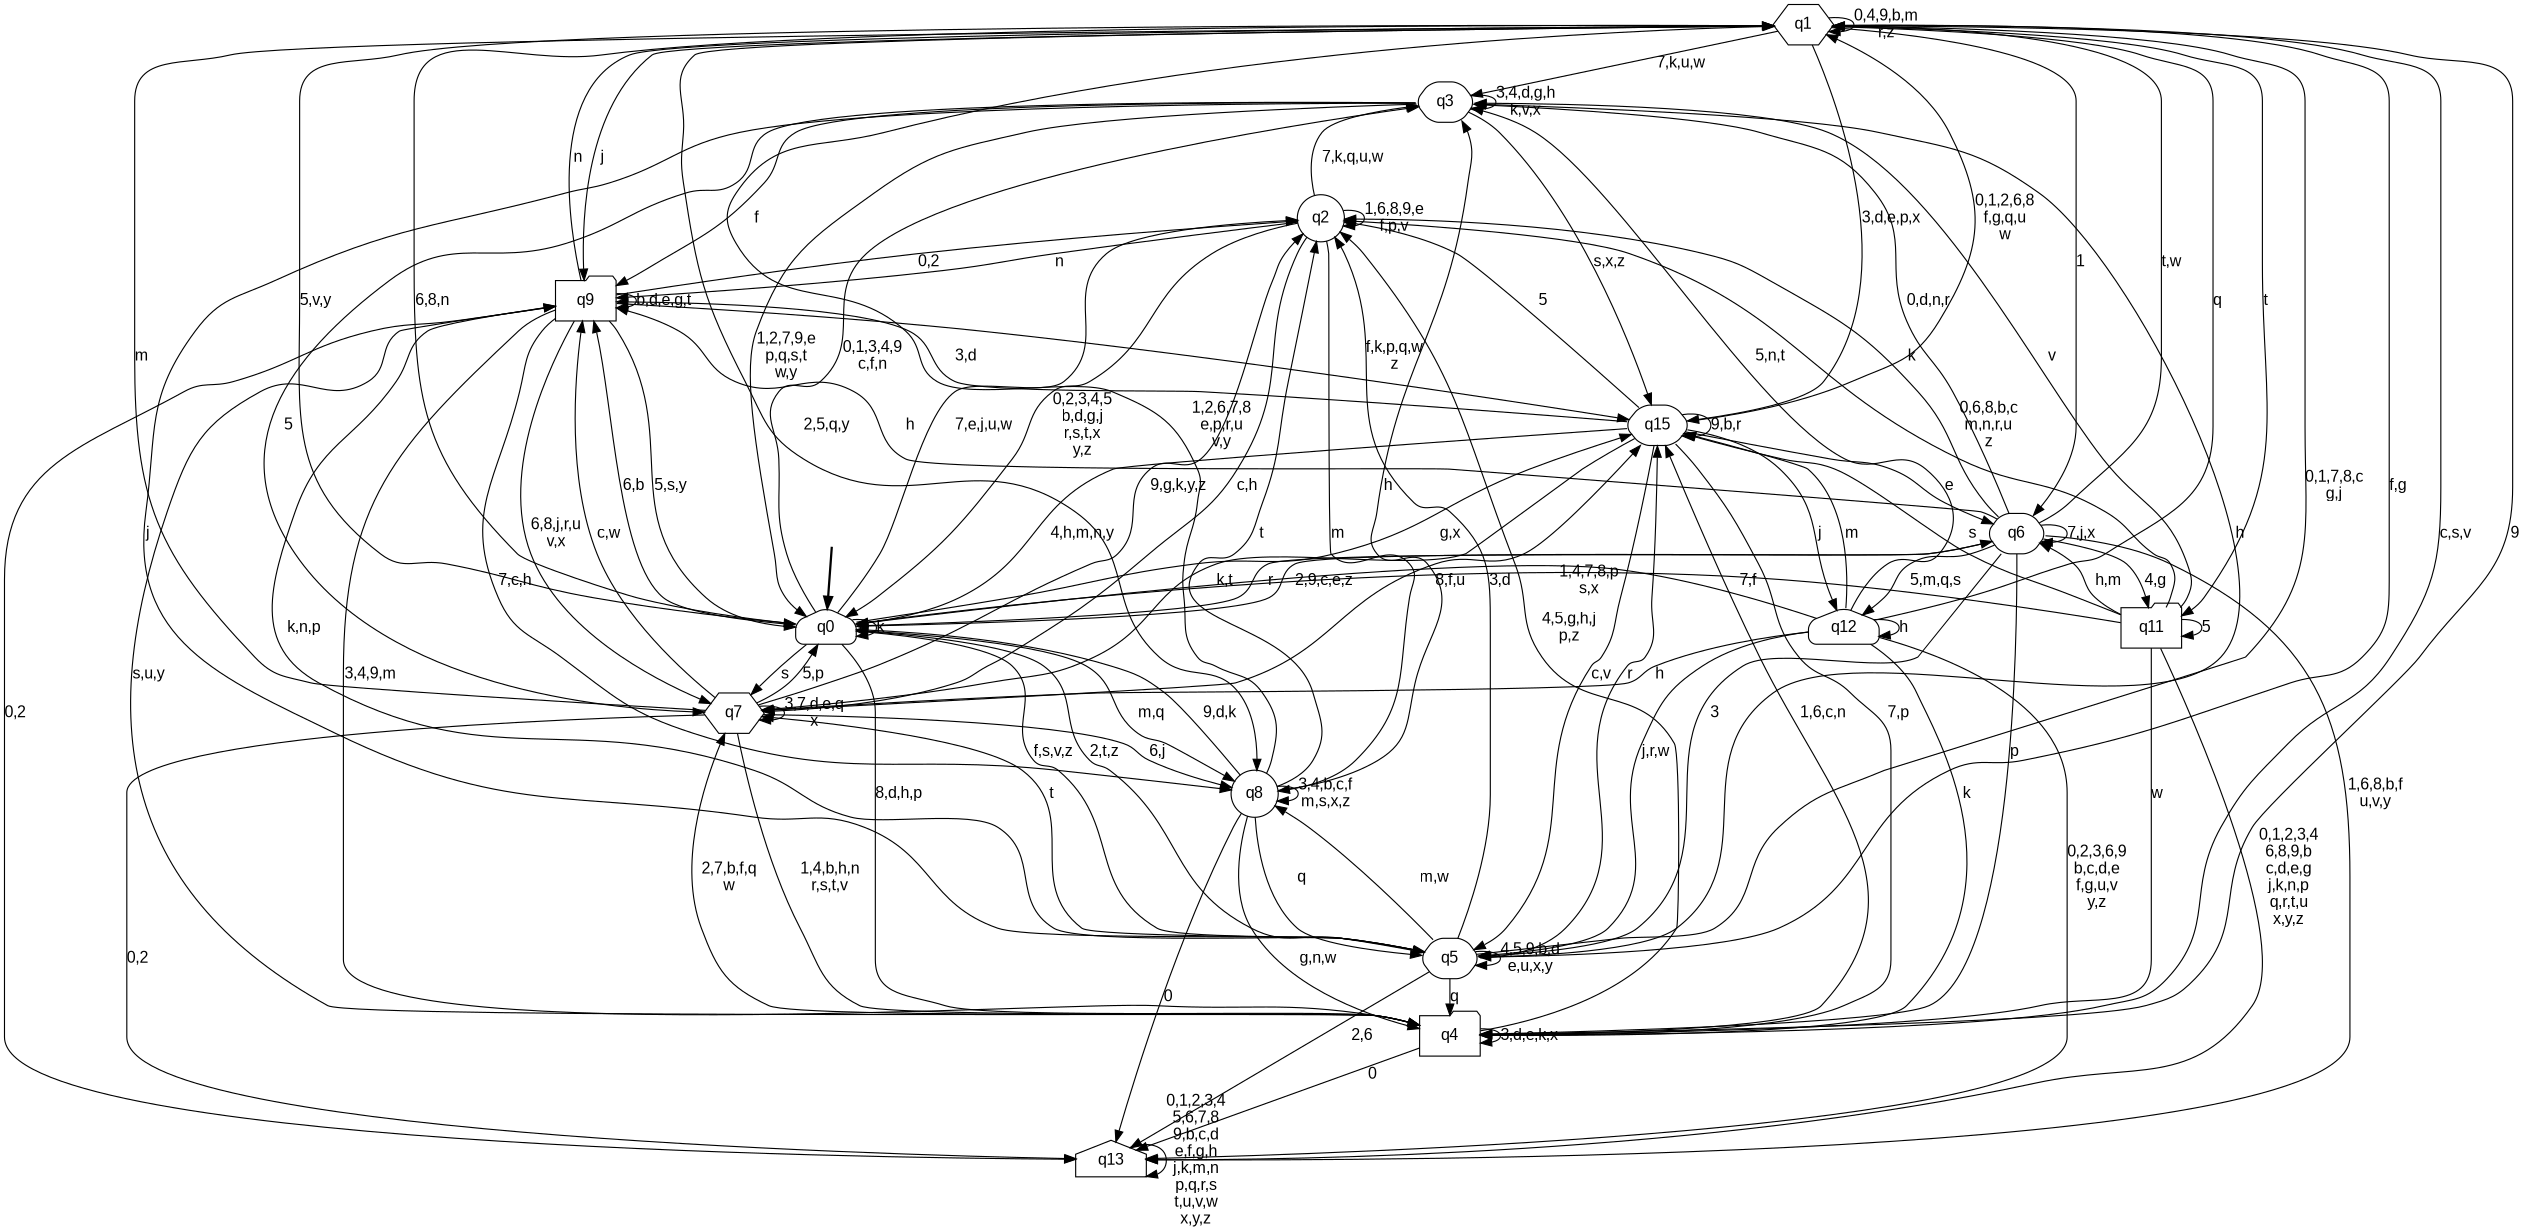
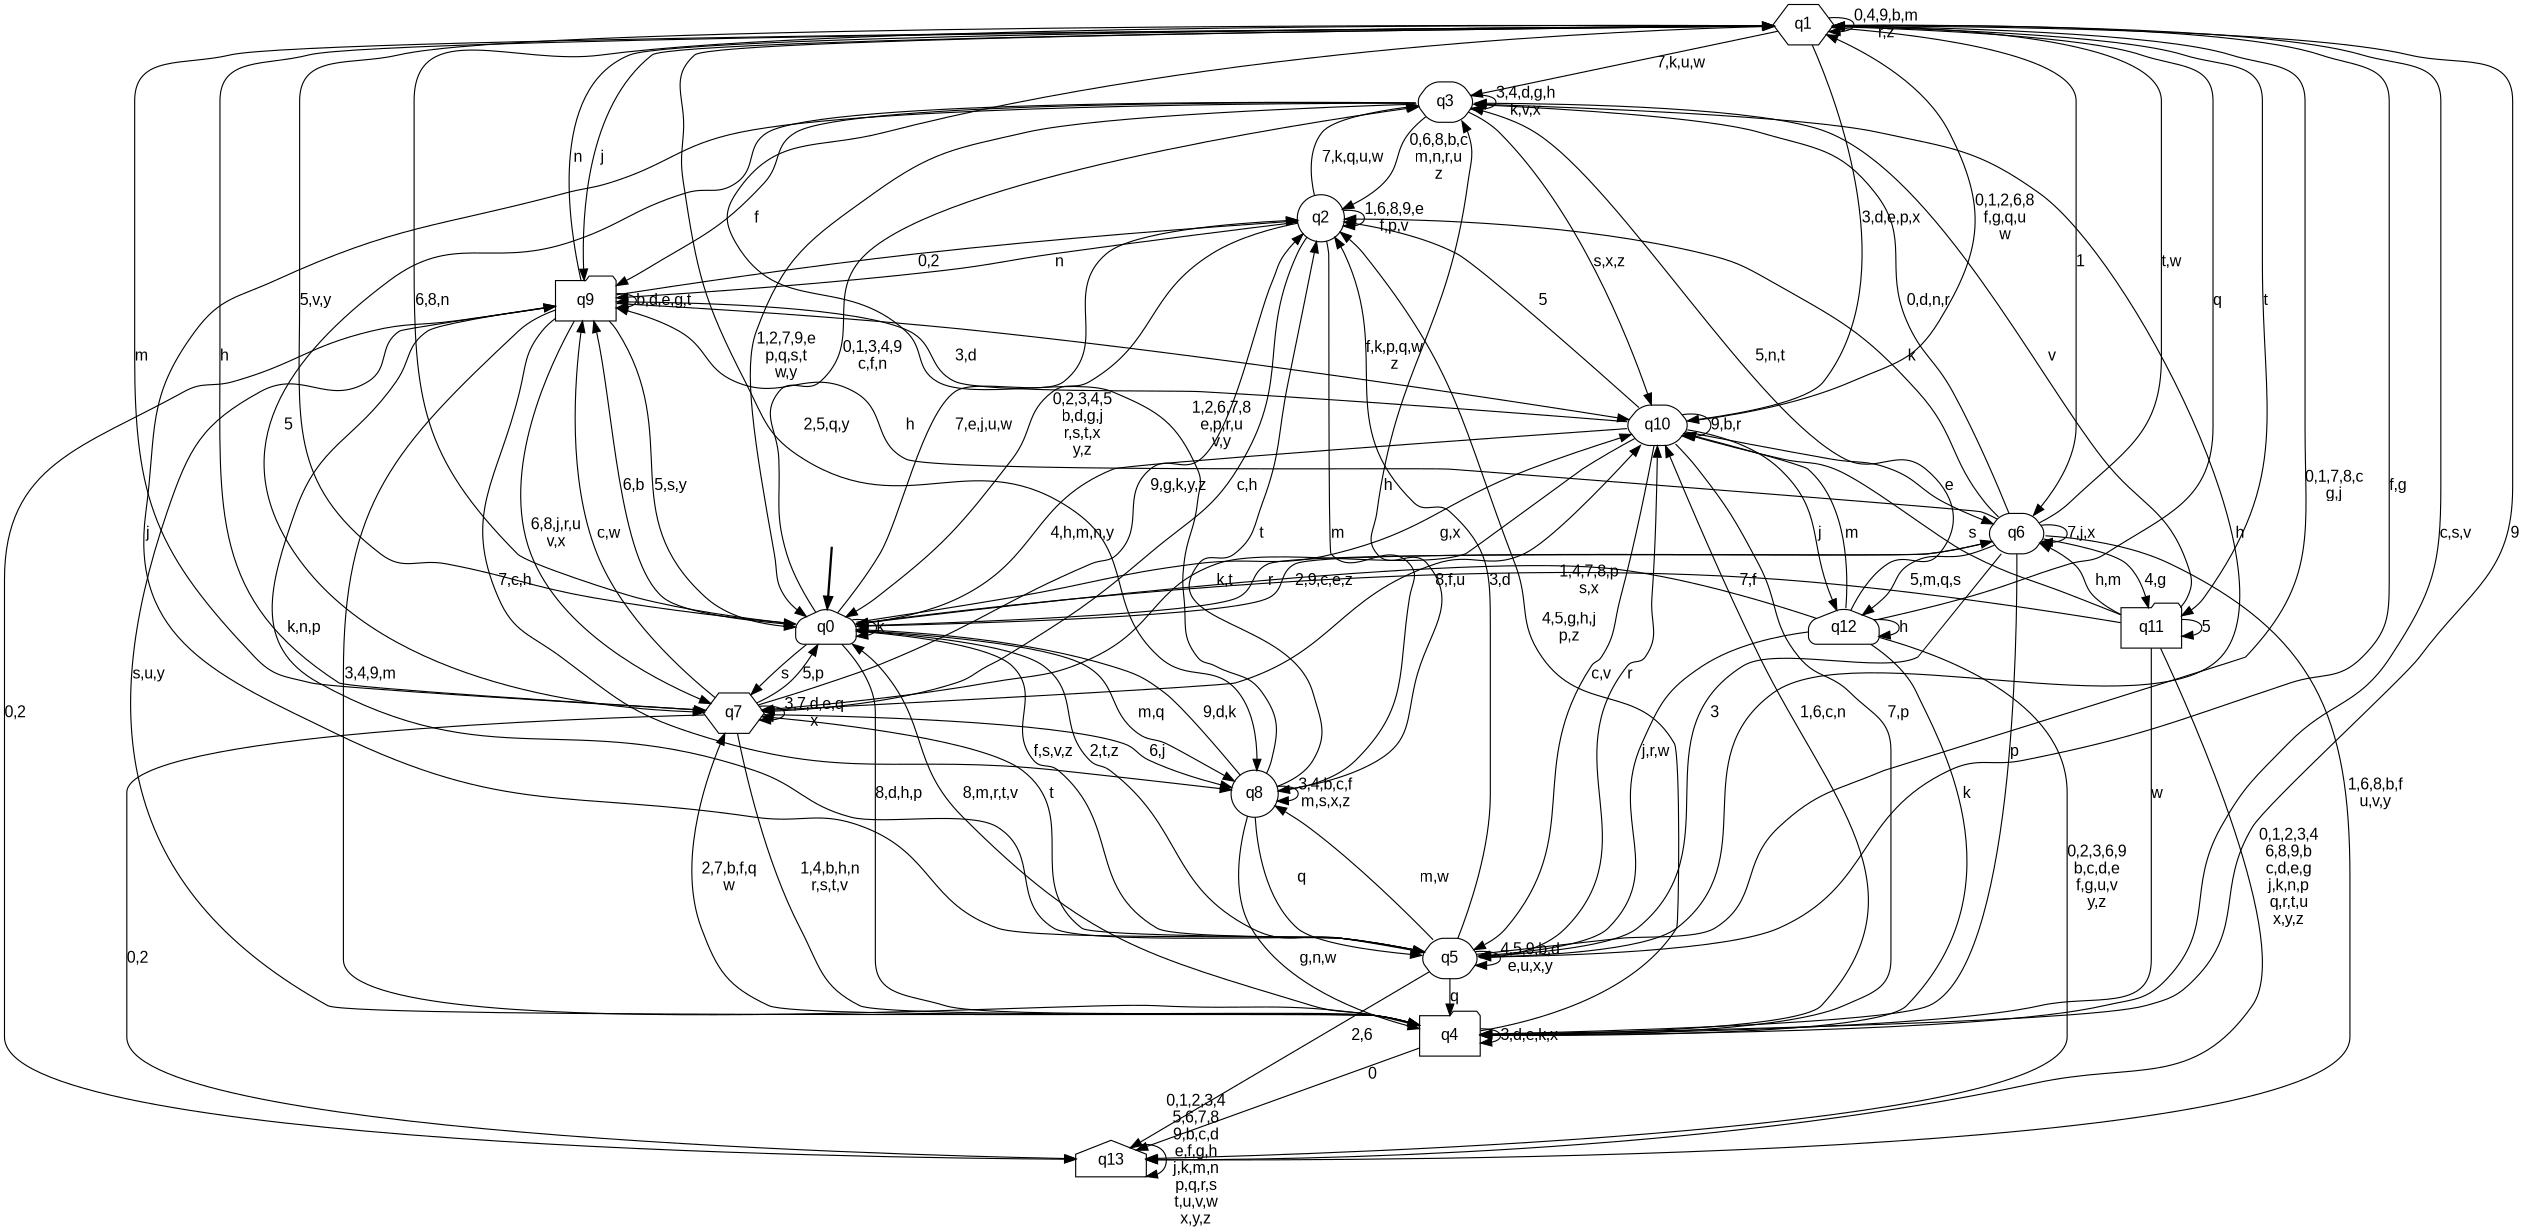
edge "q11" -> "q2": now "q3" -> "q2"
node "q15": label "q15" -> "q10"
edge "q12" -> "q7": now "q1" -> "q7"
edge "q4" -> "q0": added, label "8,m,r,t,v"
edge "q8" -> "q13": removed, label "0"
